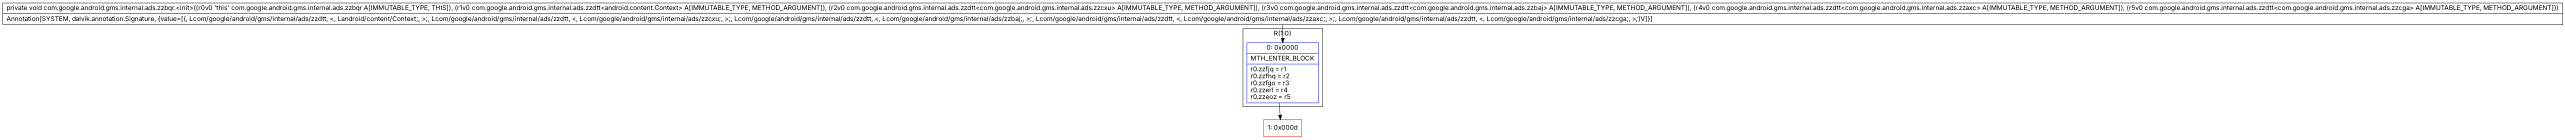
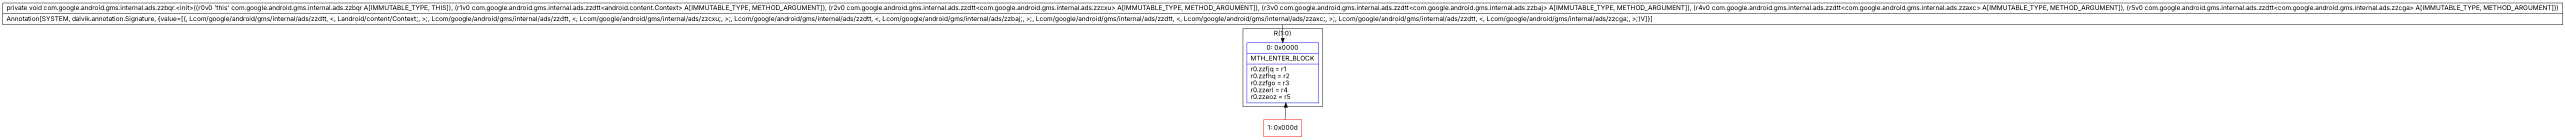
edge "0: 0x0000" -> "1: 0x000d": reversed
